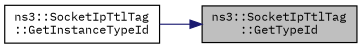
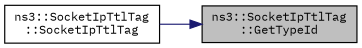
node "ns3::SocketIpTtlTag ::GetInstanceTypeId": label "ns3::SocketIpTtlTag ::GetInstanceTypeId" -> "ns3::SocketIpTtlTag ::SocketIpTtlTag"
